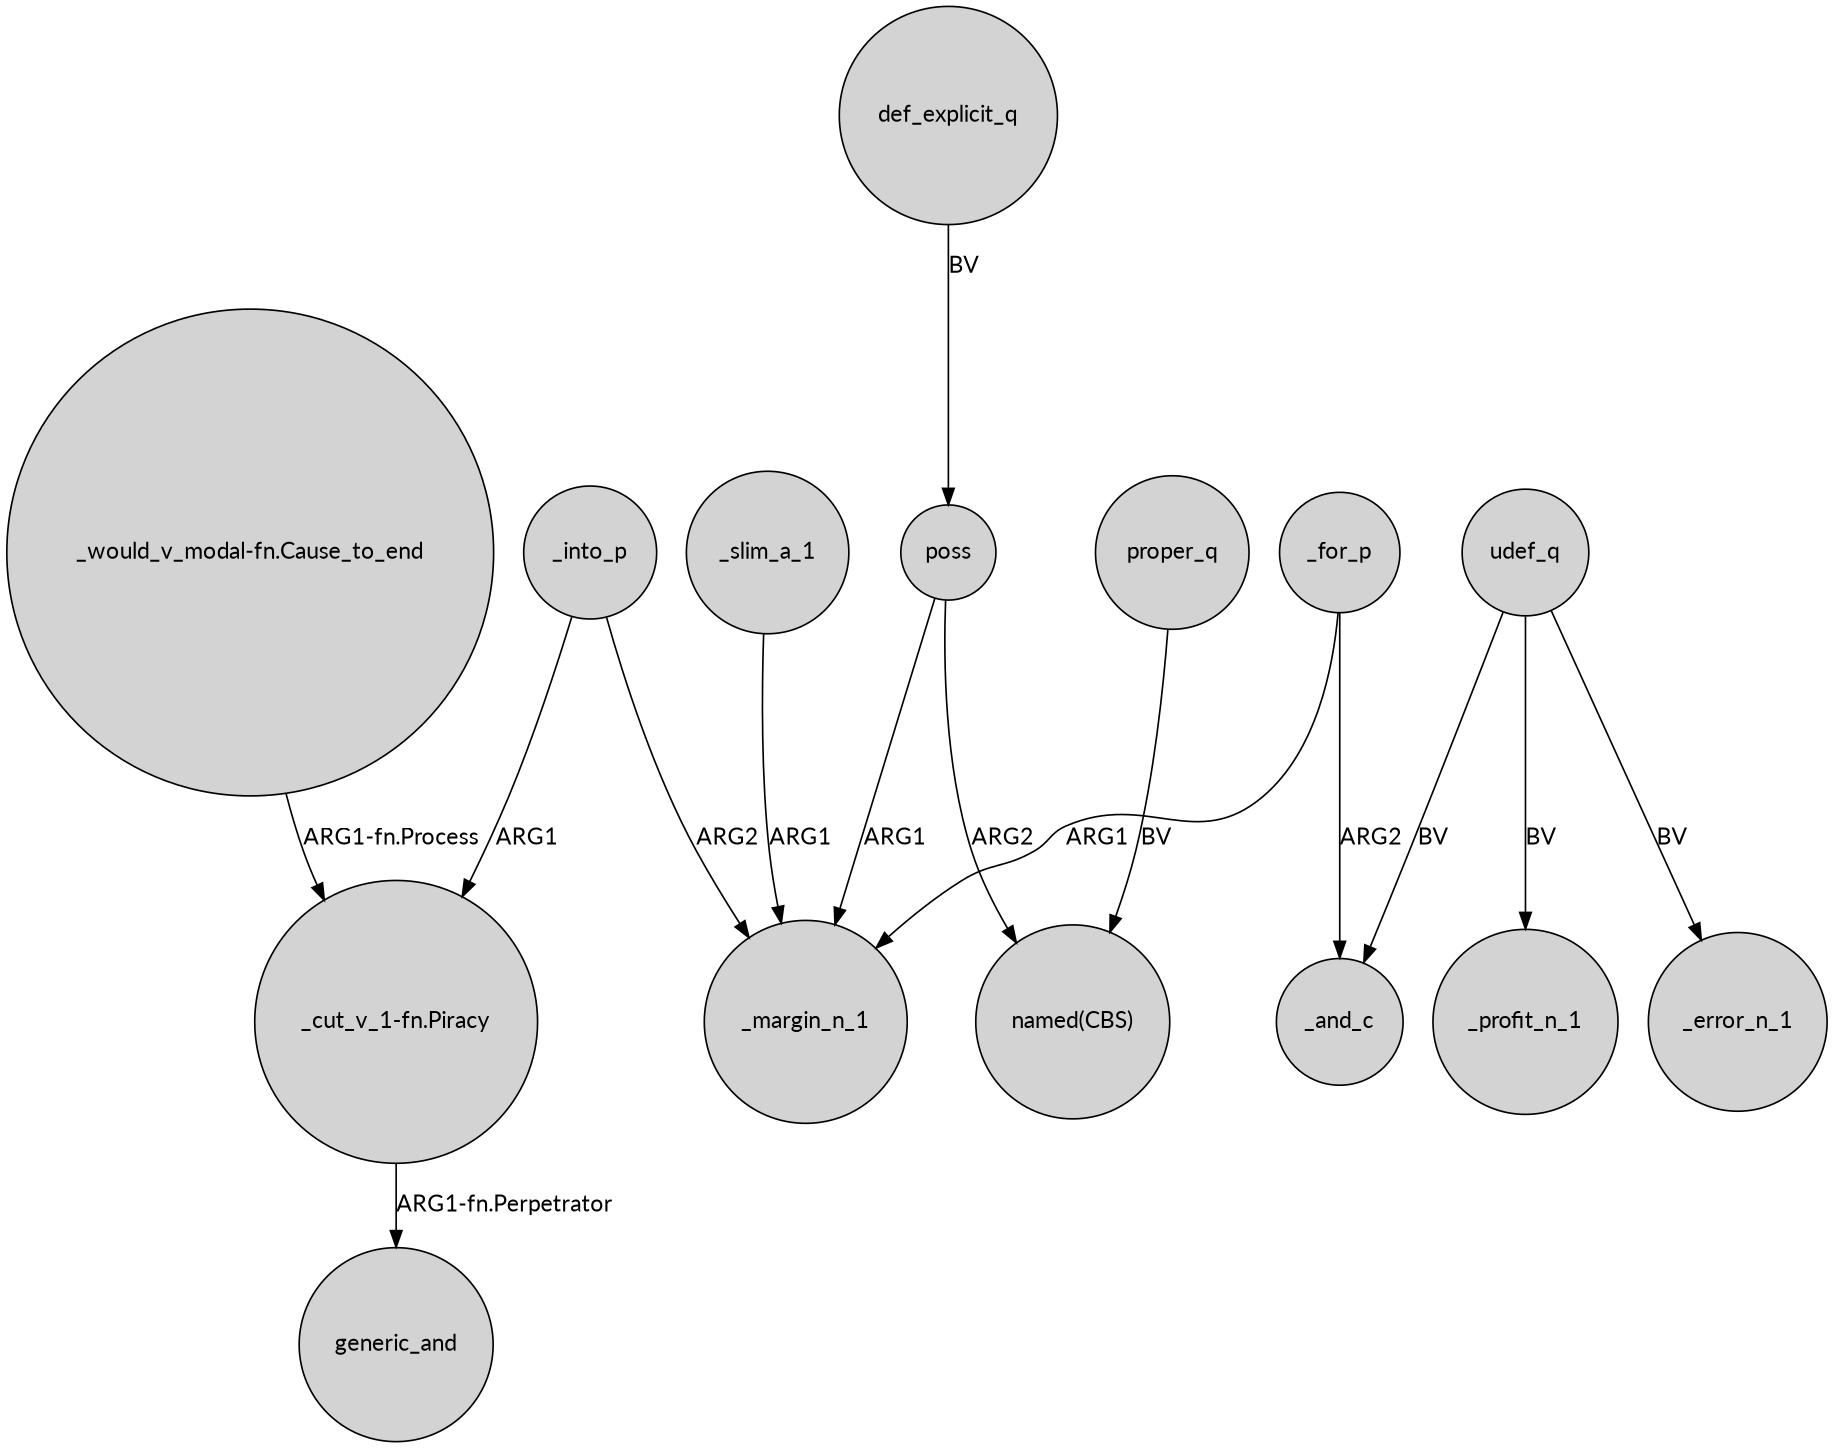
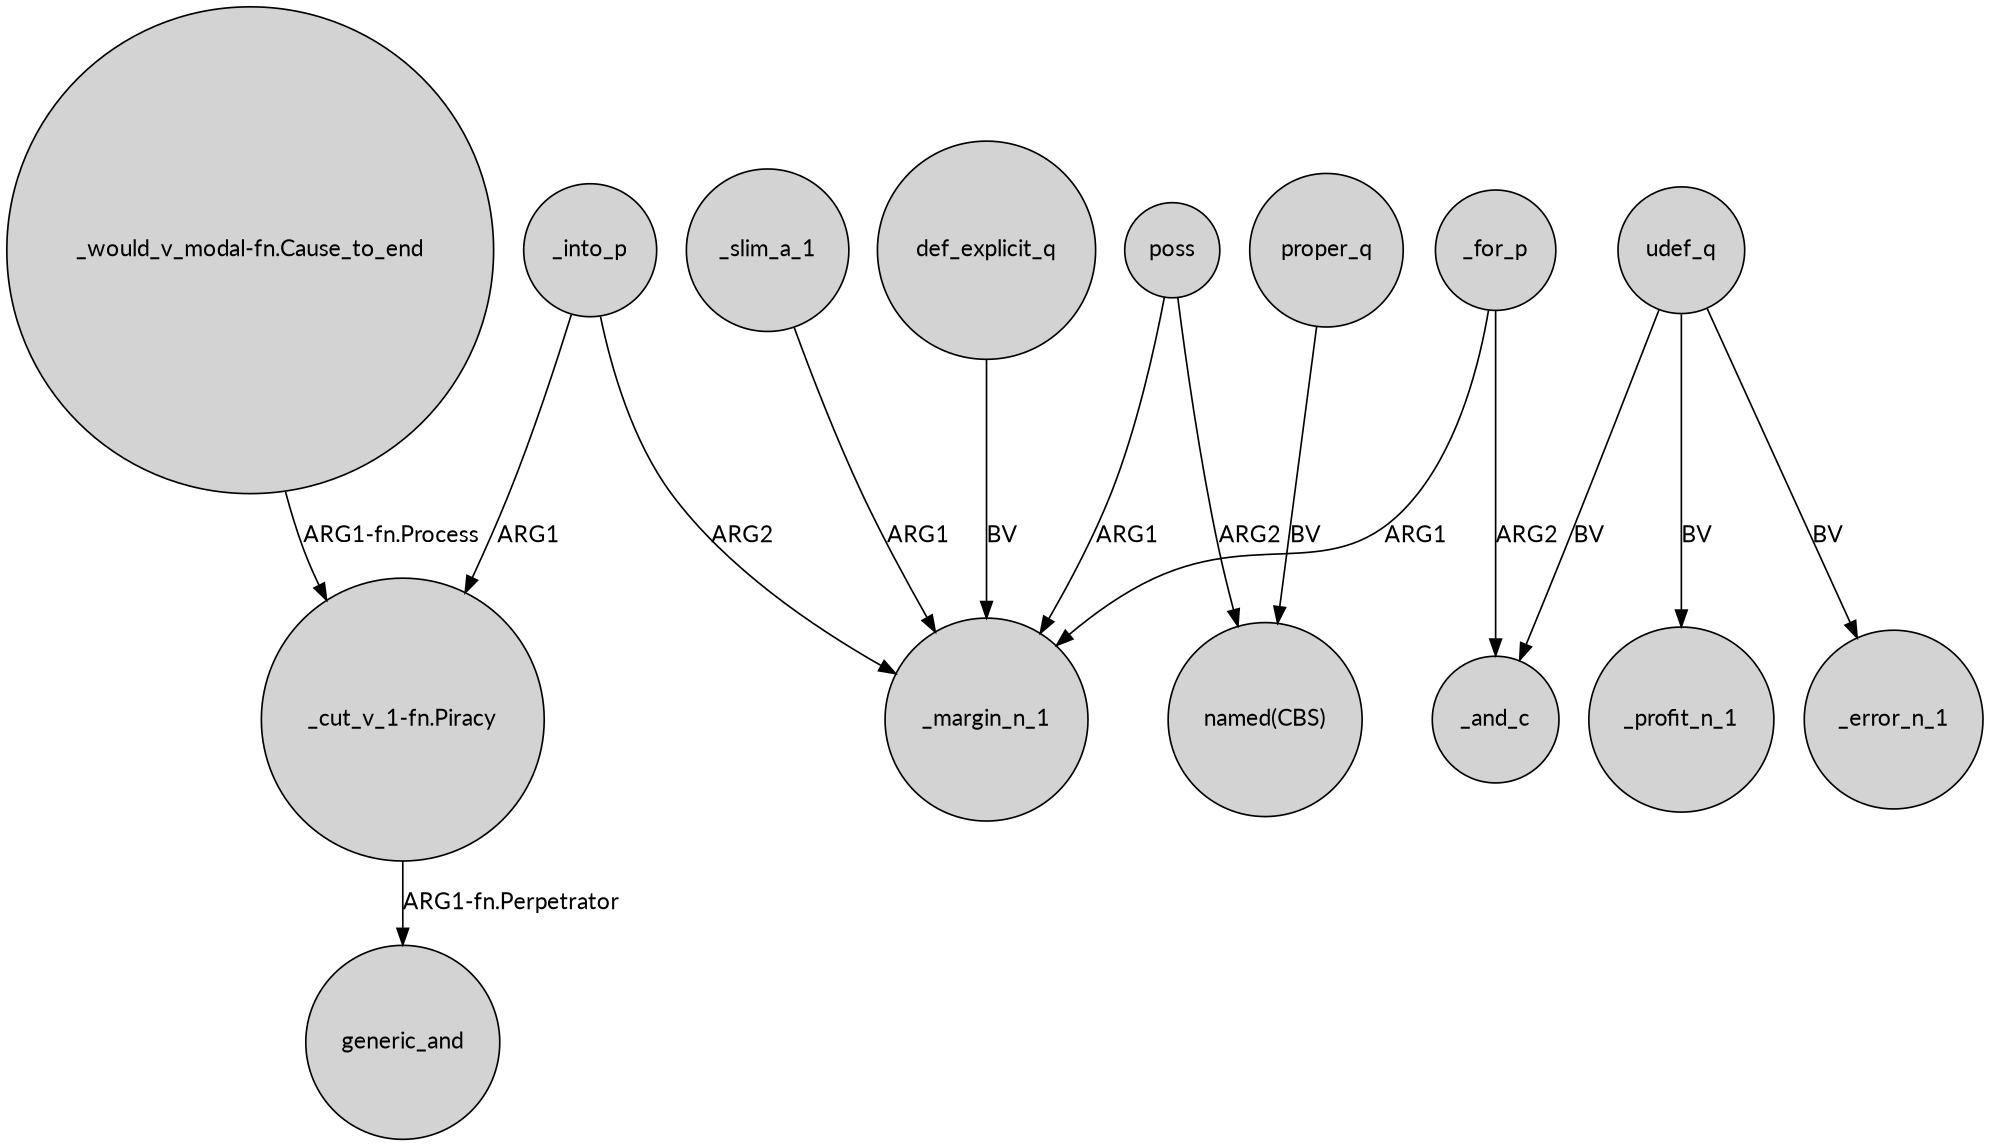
edge "def_explicit_q" -> "poss": now "def_explicit_q" -> "_margin_n_1"
